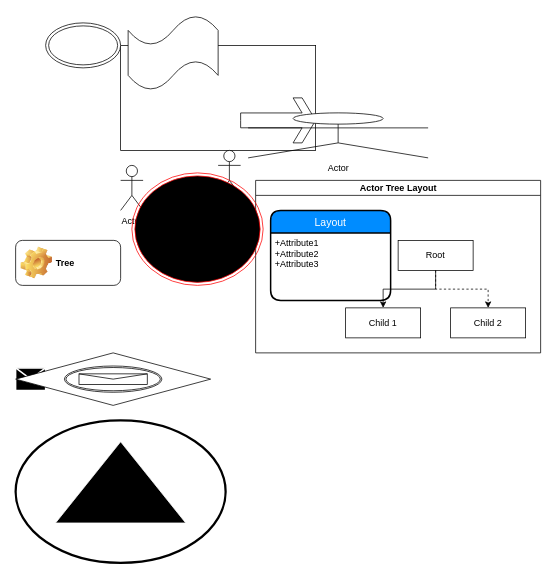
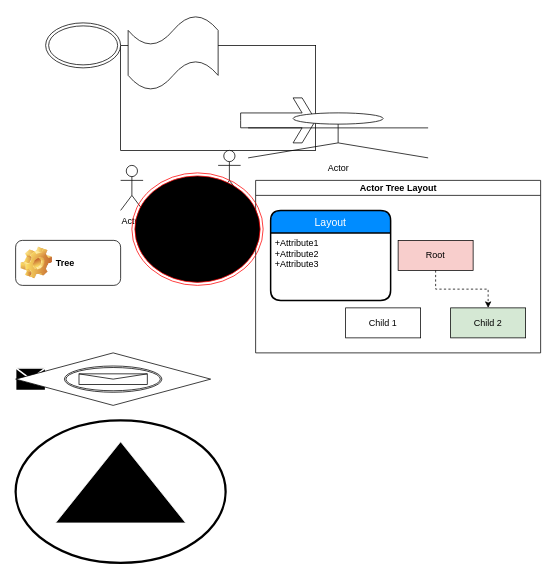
node "Root": fillcolor #ffffff -> #f8cecc
edge "Root" -> "Child 1": removed
node "Child 2": fillcolor #ffffff -> #d5e8d4
